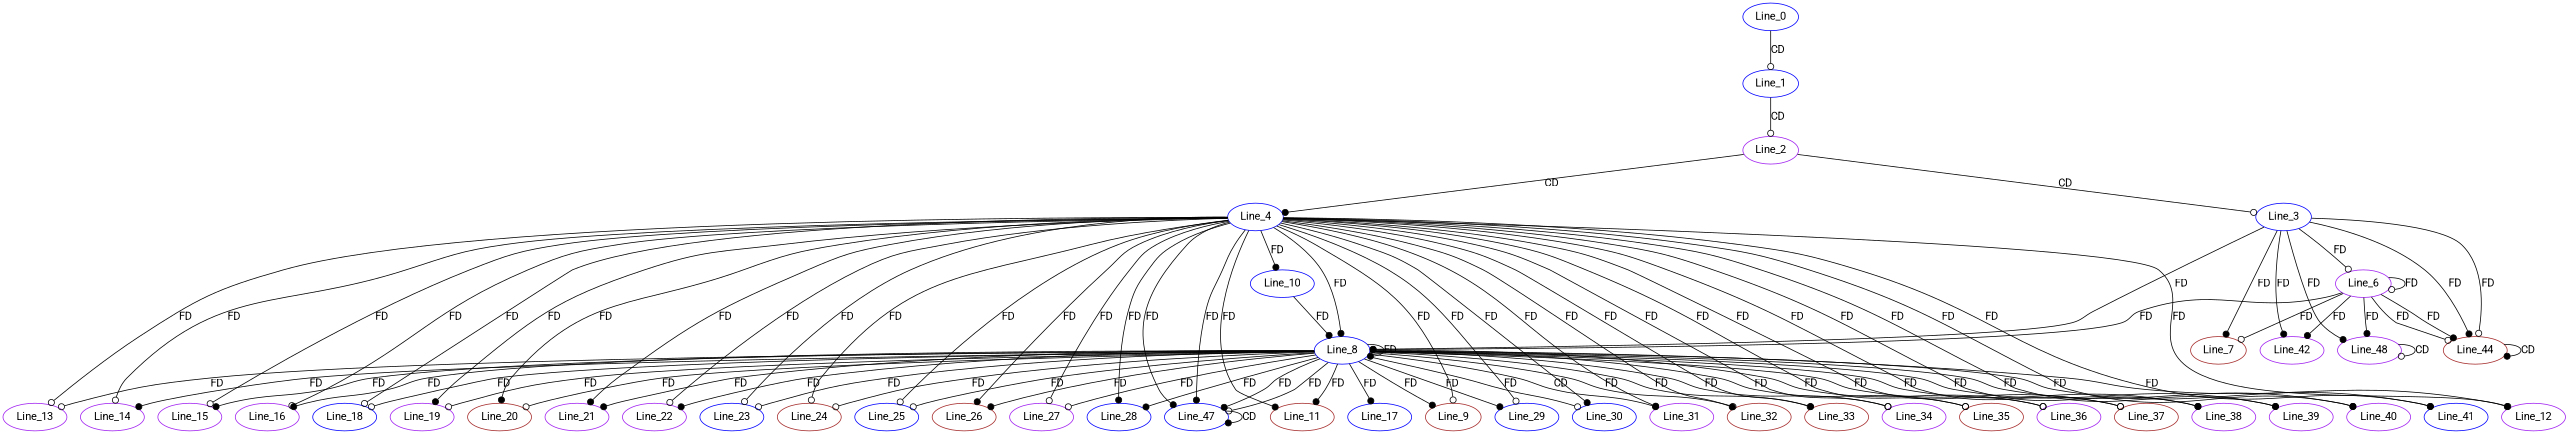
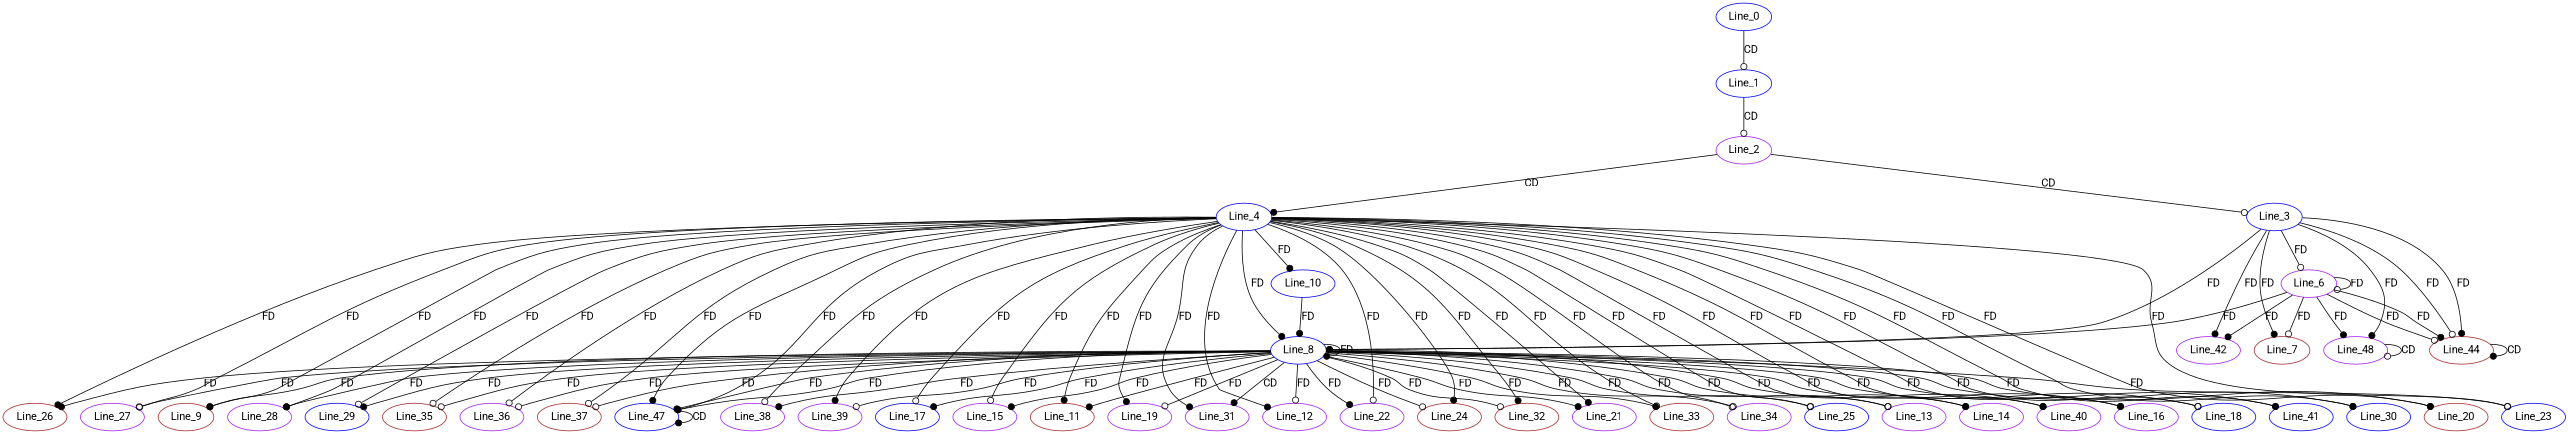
edge "Line_4" -> "Line_24": arrowhead odot -> dot
edge "Line_4" -> "Line_17": added, label "FD"
node "Line_28": color blue -> purple
